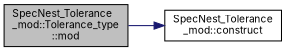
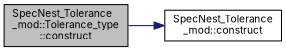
node "SpecNest_Tolerance _mod::Tolerance_type ::mod": label "SpecNest_Tolerance _mod::Tolerance_type ::mod" -> "SpecNest_Tolerance _mod::Tolerance_type ::construct"
